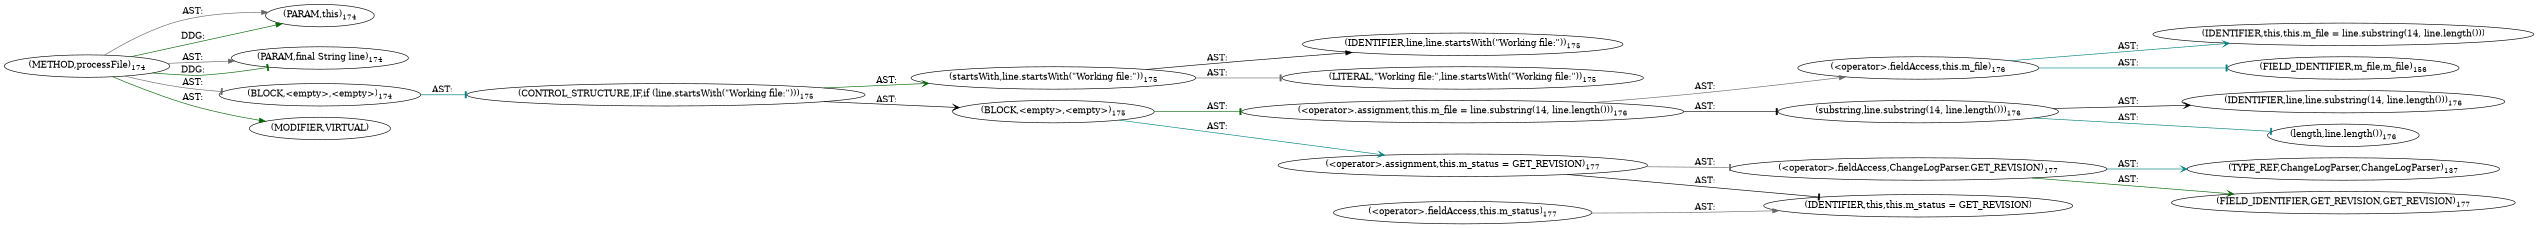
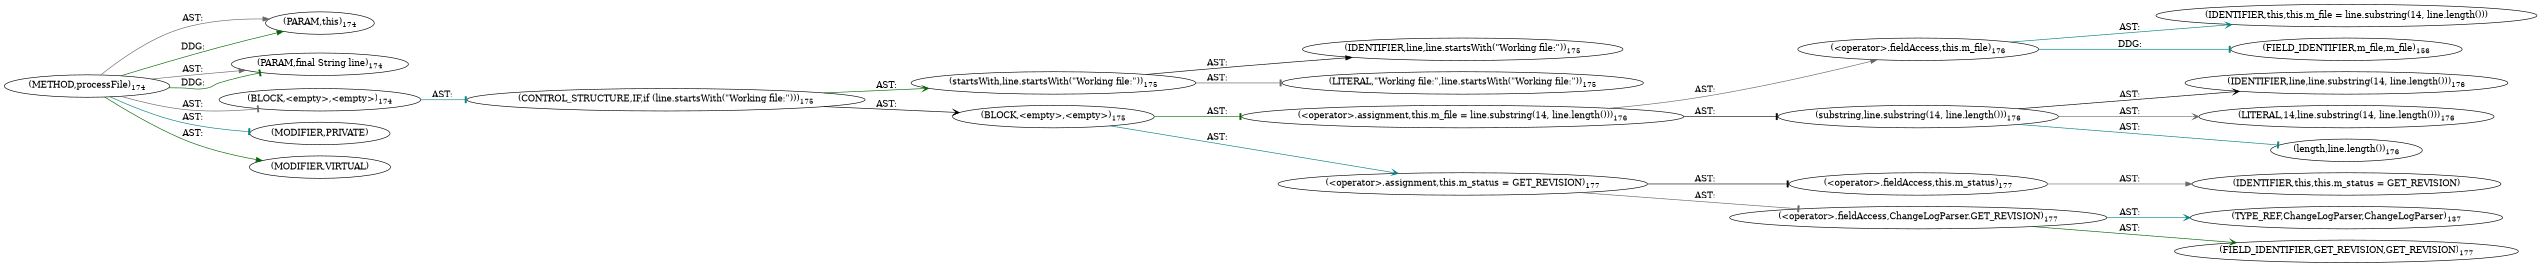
edge "(<operator>.fieldAccess,this.m_file)" -> "(FIELD_IDENTIFIER,m_file,m_file)": label "AST: " -> "DDG: "
node "(LITERAL,14,line.substring(14, line.length()))": added
node "(MODIFIER,PRIVATE)": added
edge "(<operator>.assignment,this.m_status = GET_REVISION)" -> "(IDENTIFIER,this,this.m_status = GET_REVISION)": now "(<operator>.assignment,this.m_status = GET_REVISION)" -> "(<operator>.fieldAccess,this.m_status)"
